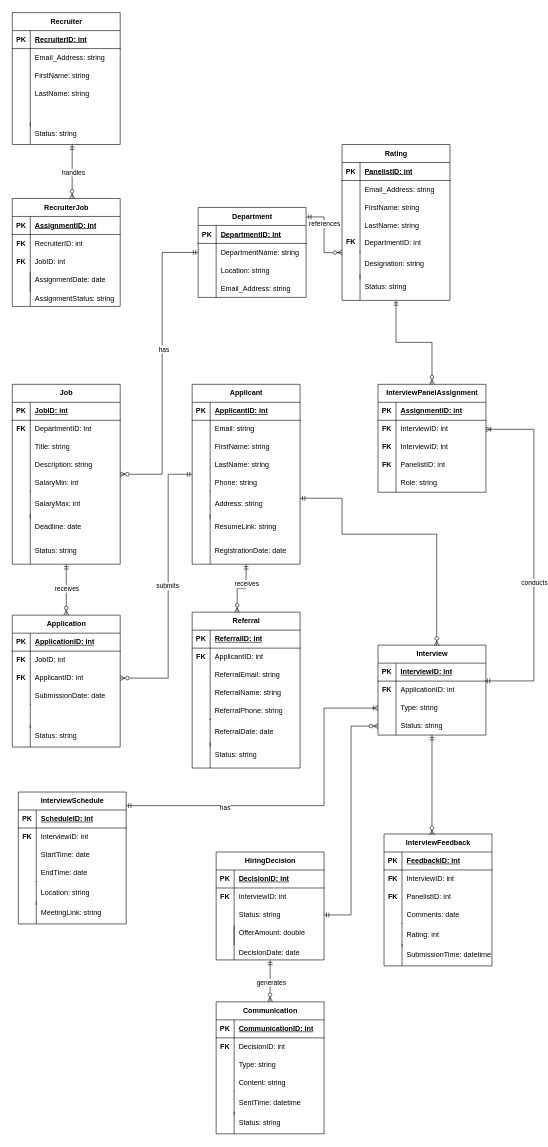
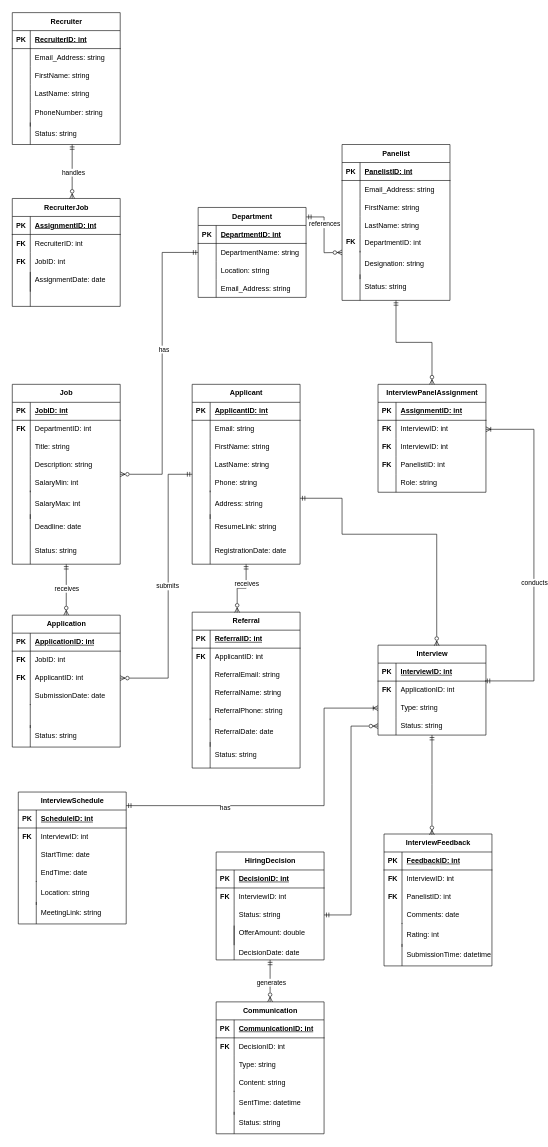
node "PhoneNumber: string": added
node "Rating": label "Rating" -> "Panelist"
node "AssignmentStatus: string": removed
